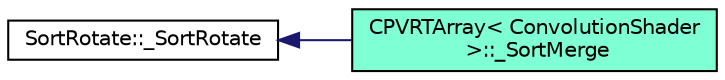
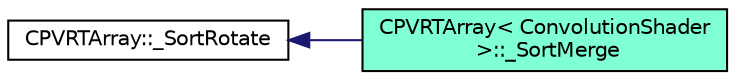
node "SortRotate::_SortRotate": label "SortRotate::_SortRotate" -> "CPVRTArray::_SortRotate"
